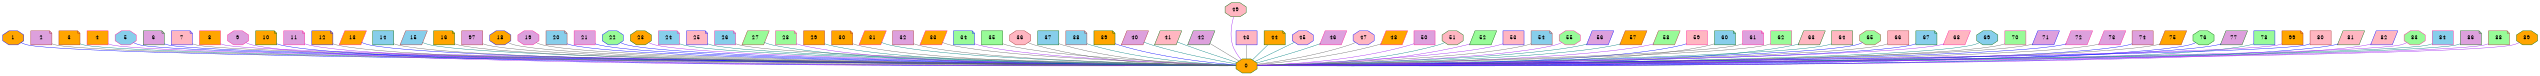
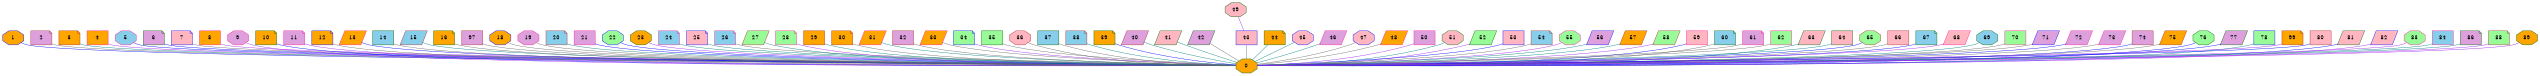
edge "49" -- "0": now "49" -- "43"
edge "53" -- "0": color purple -> blue
edge "20" -- "0": color blue -> teal
